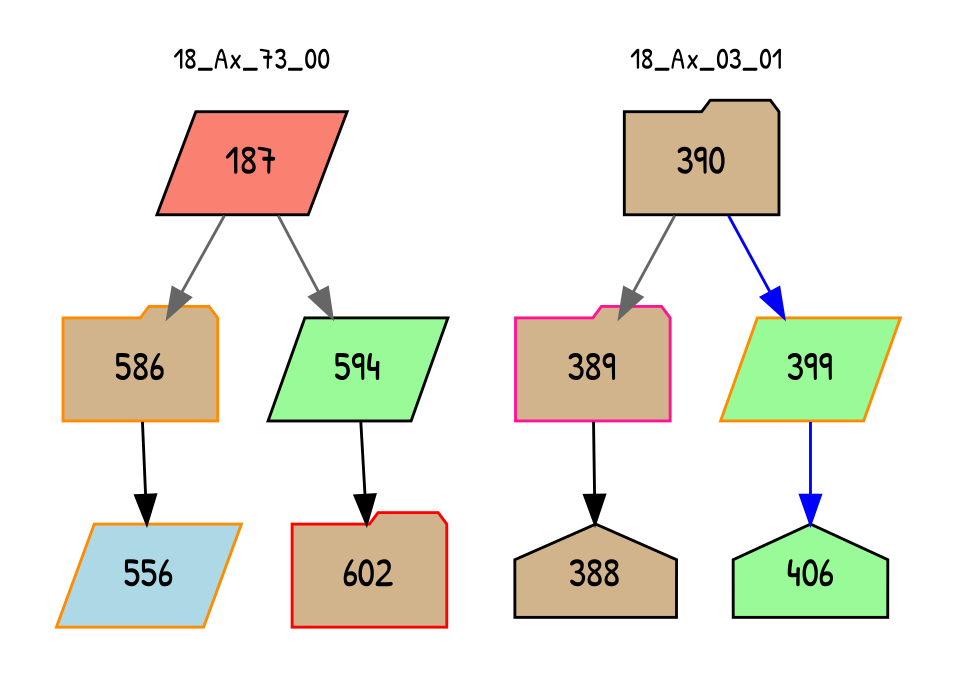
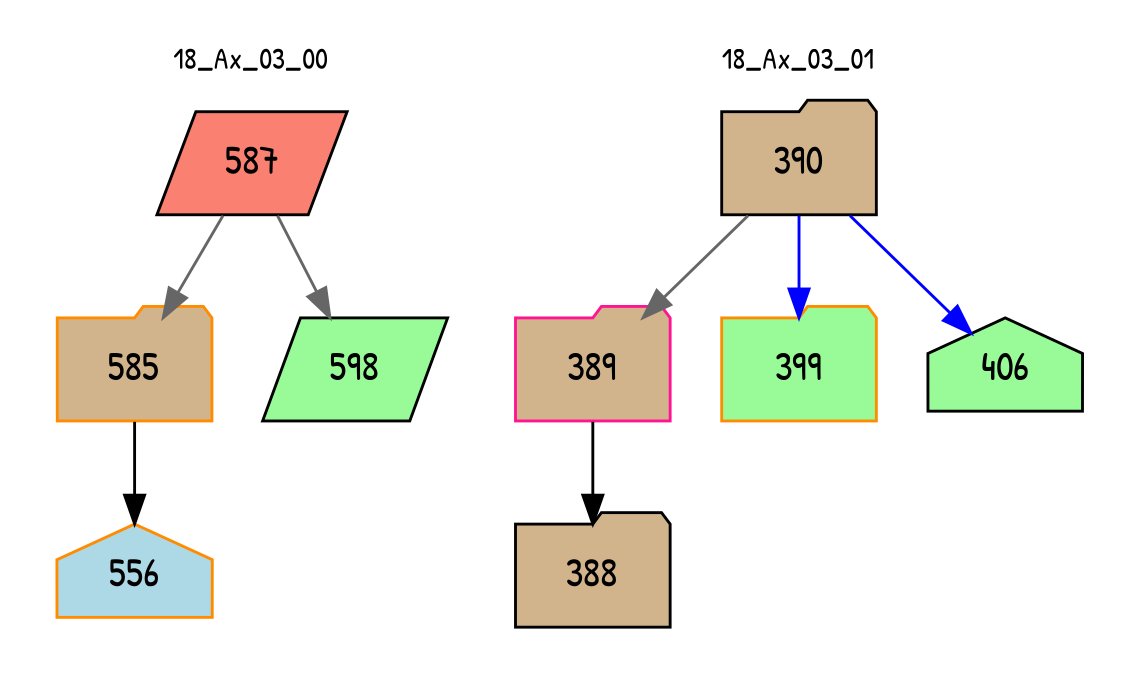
cluster "18_Ax_73_00": label "18_Ax_73_00" -> "18_Ax_03_00"
node "187": label "187" -> "587"
node "586": label "586" -> "585"
node "594": label "594" -> "598"
node "399": shape parallelogram -> folder
edge "399" -> "406": now "390" -> "406"
node "556": shape parallelogram -> house
node "602": removed
node "388": shape house -> folder
